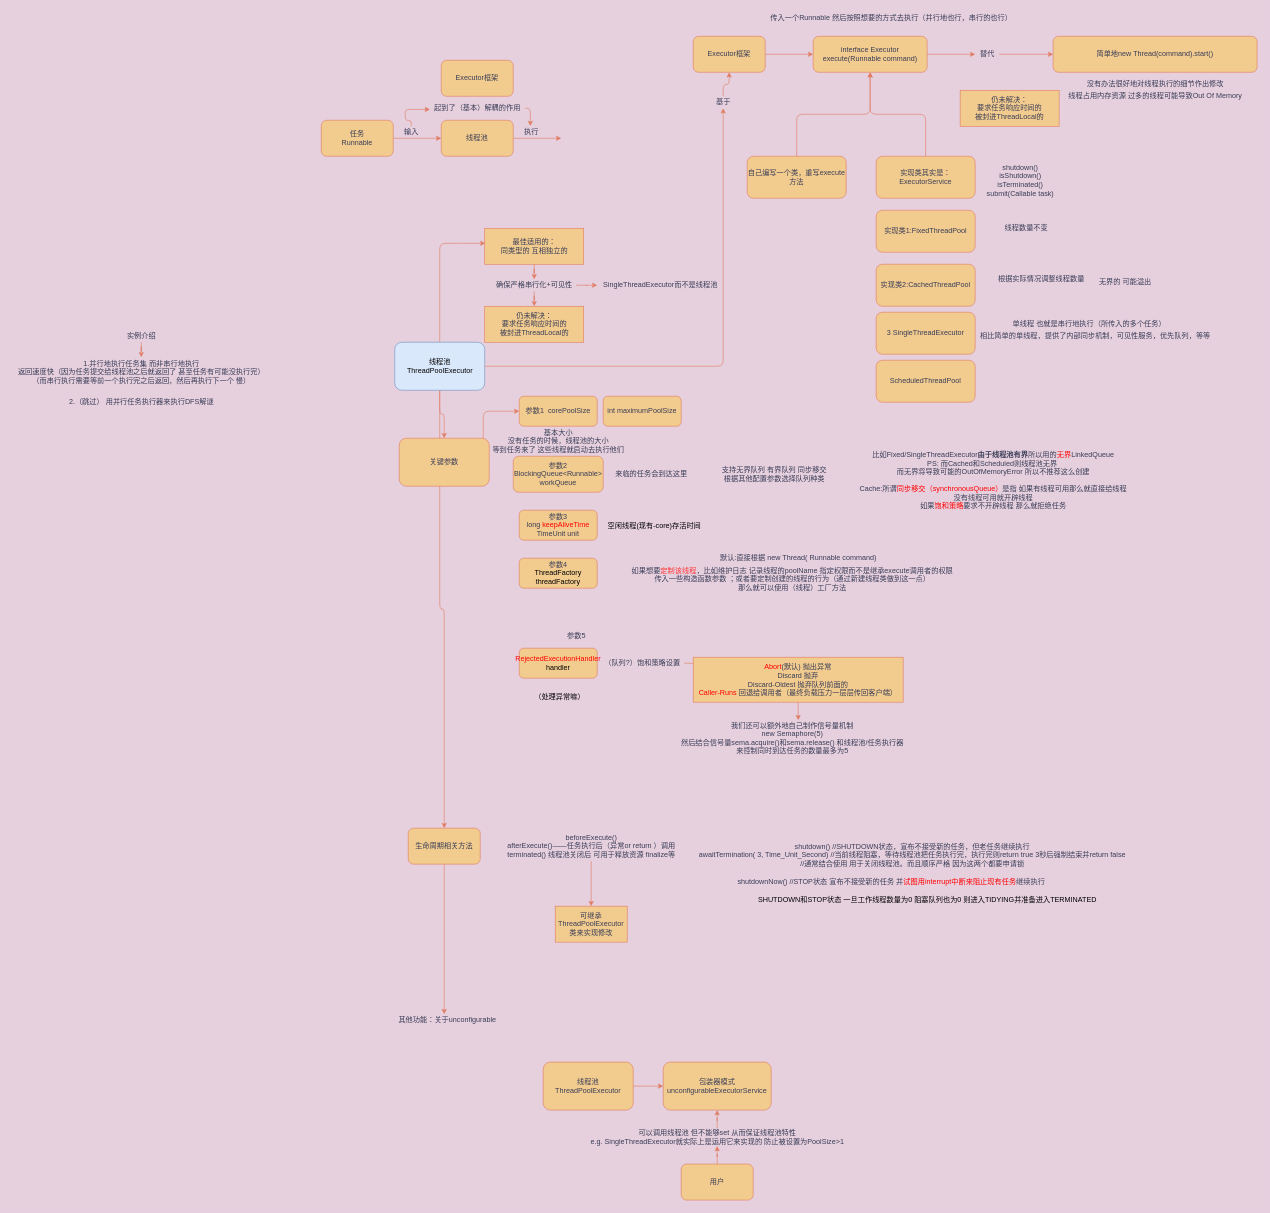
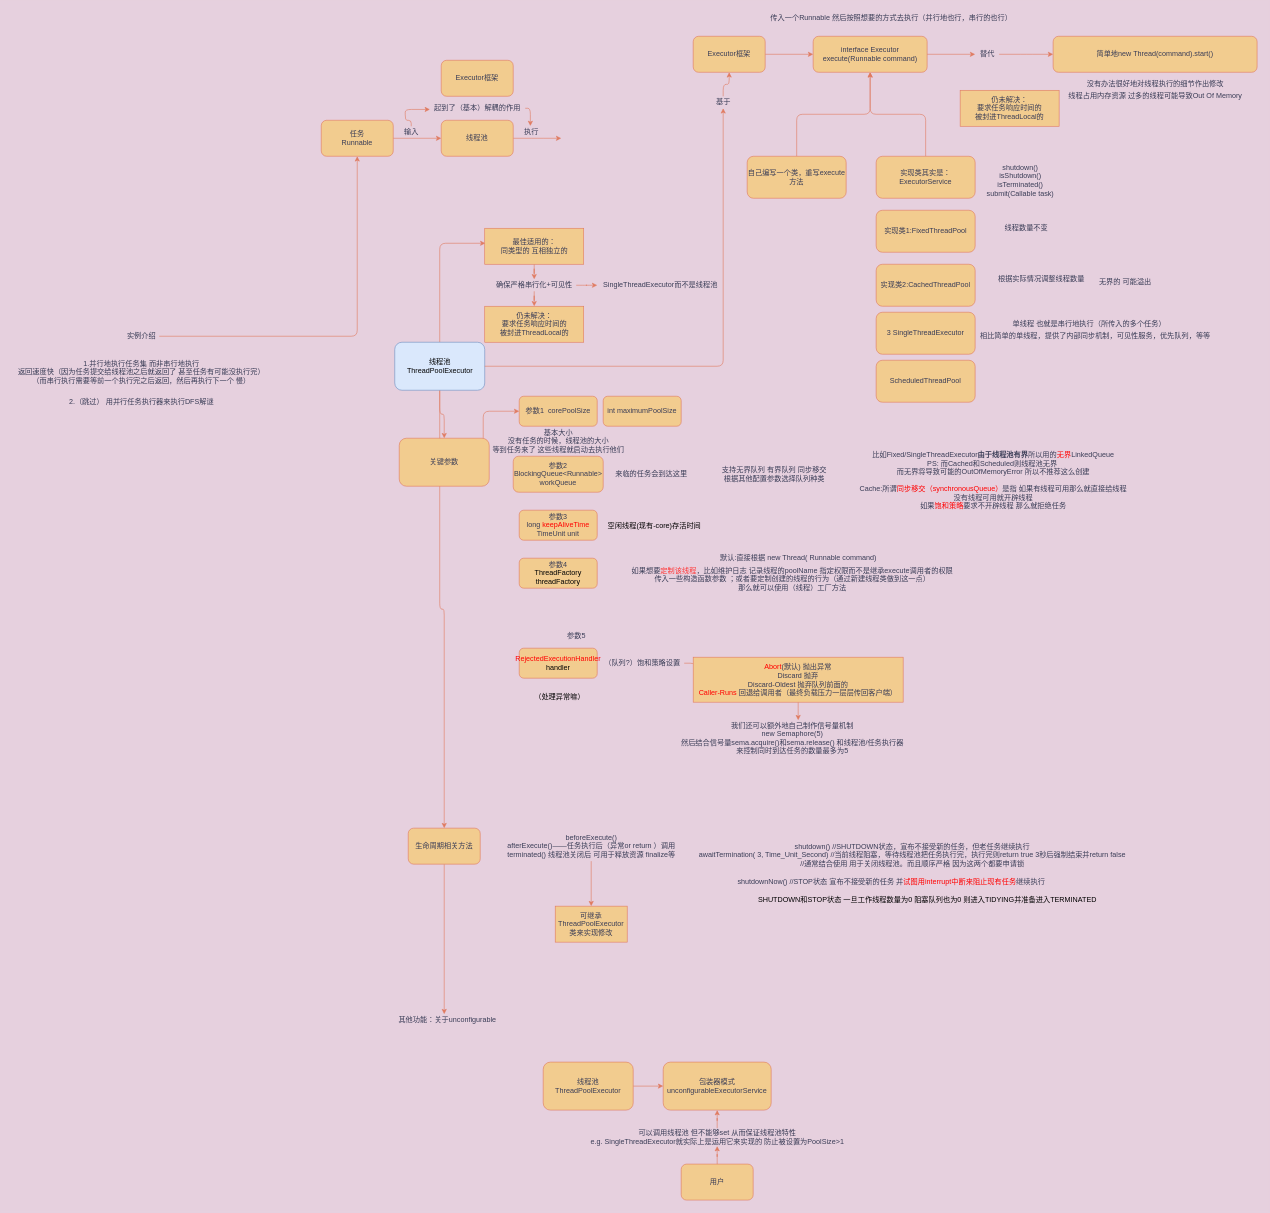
edge "实例介绍" -> "1.并行地执行任务集 而非串行地执行 返回速度快（因为任务提交给线程池之后就返回了 甚至任务有可能没执行完） （而串行执行需要等前一个执行完之后返回，然后再执行下一个 慢）": now "实例介绍" -> "任务 Runnable"
